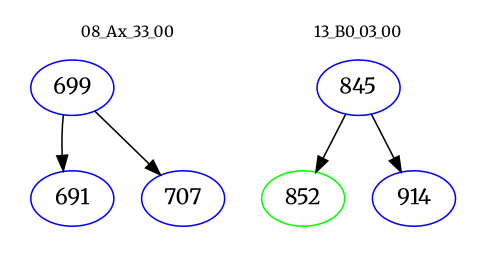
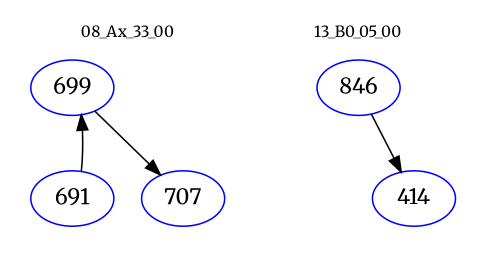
cluster "13_B0_03_00": label "13_B0_03_00" -> "13_B0_05_00"
node "845": label "845" -> "846"
edge "699" -> "691": reversed
node "852": removed
node "914": label "914" -> "414"
